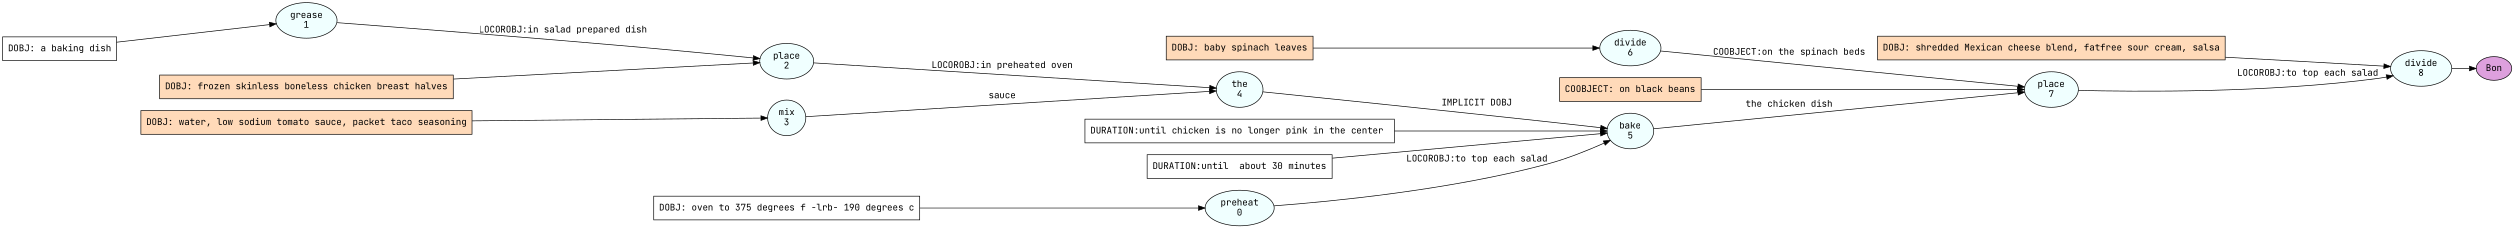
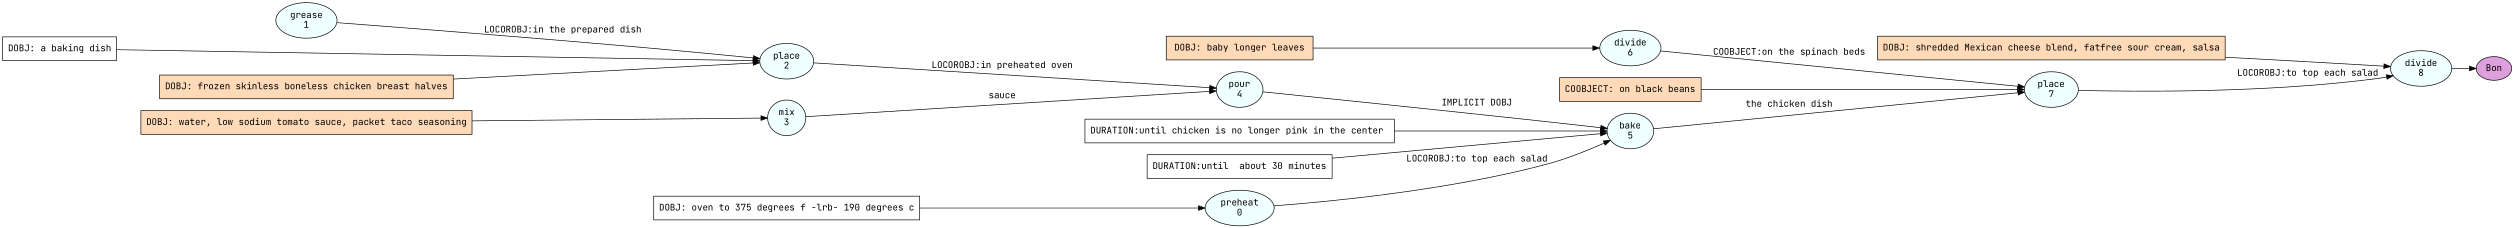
edge "grease 1" -> "place 2": label "LOCOROBJ:in salad prepared dish" -> "LOCOROBJ:in the prepared dish"
edge "DOBJ: a baking dish" -> "grease 1": now "DOBJ: a baking dish" -> "place 2"
node "DOBJ: baby spinach leaves": label "DOBJ: baby spinach leaves" -> "DOBJ: baby longer leaves"
node "the 4": label "the 4" -> "pour 4"
